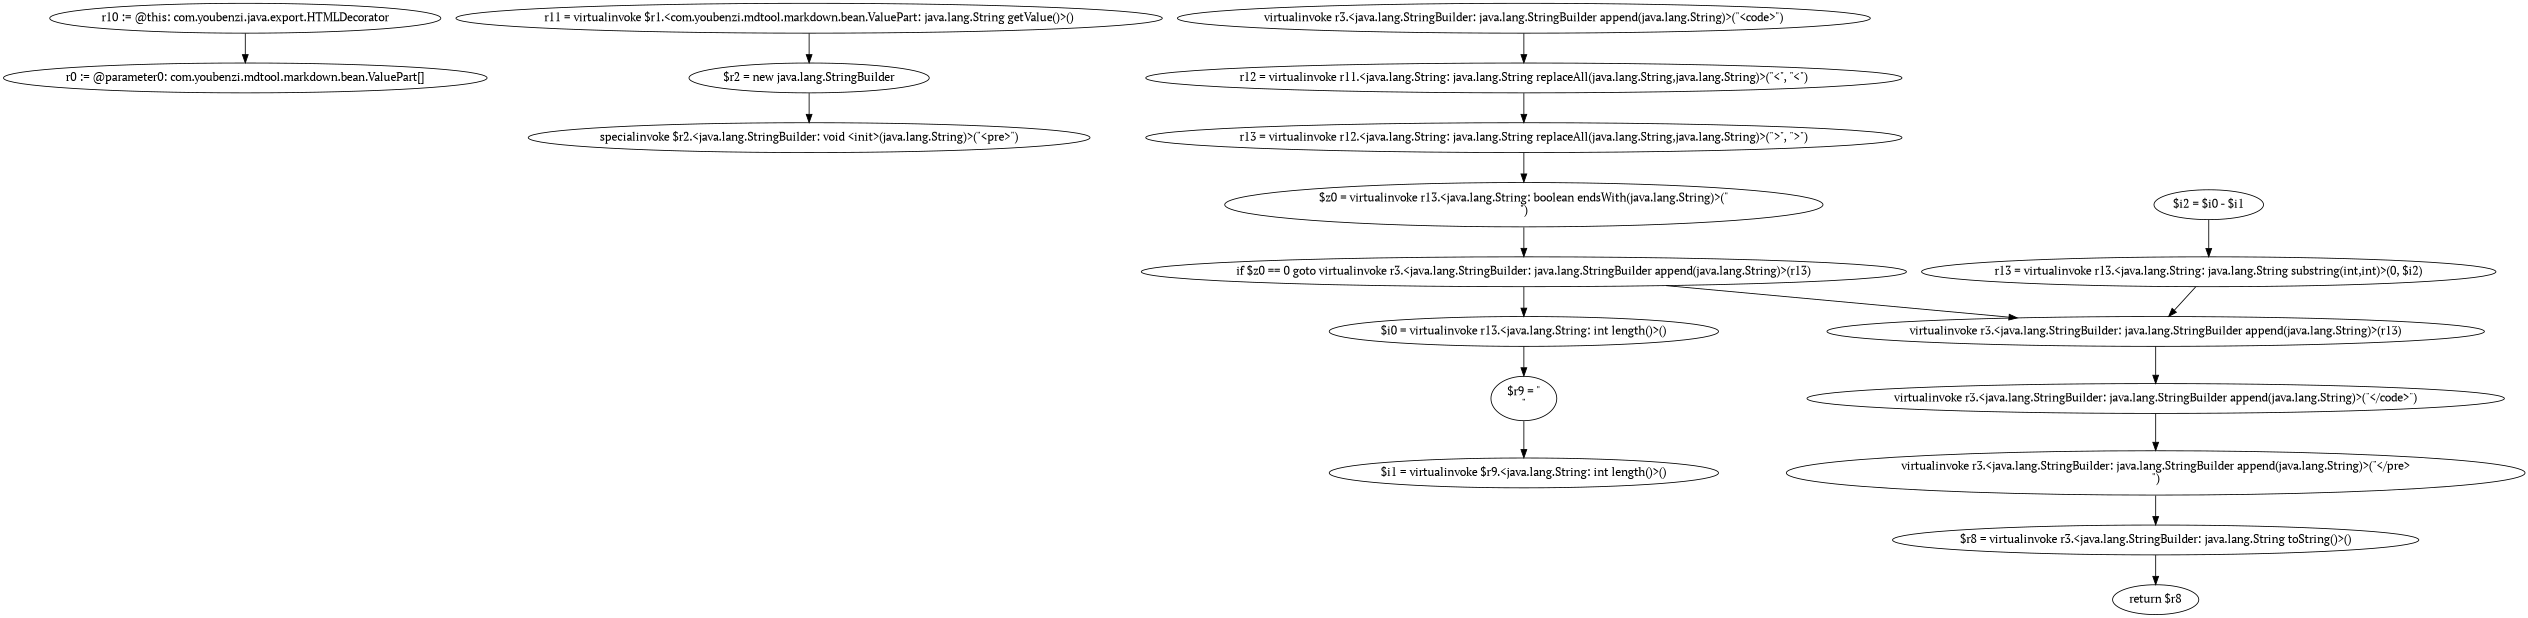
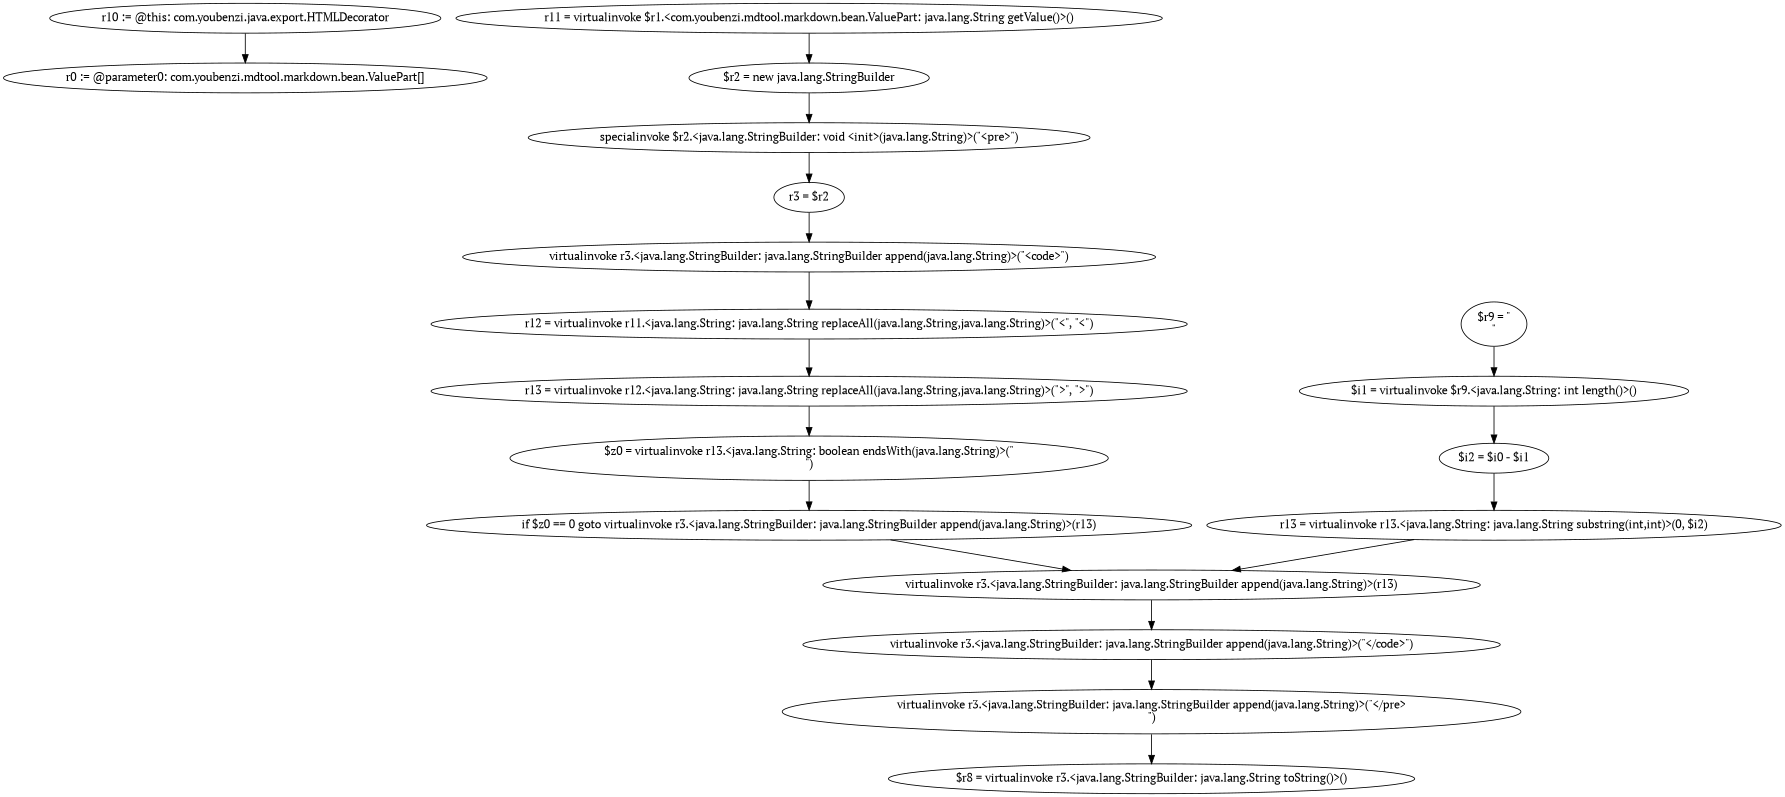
node "r3 = $r2": added
node "$i0 = virtualinvoke r13.<java.lang.String: int length()>()": removed
edge "$i1 = virtualinvoke $r9.<java.lang.String: int length()>()" -> "$i2 = $i0 - $i1": added
node "return $r8": removed
